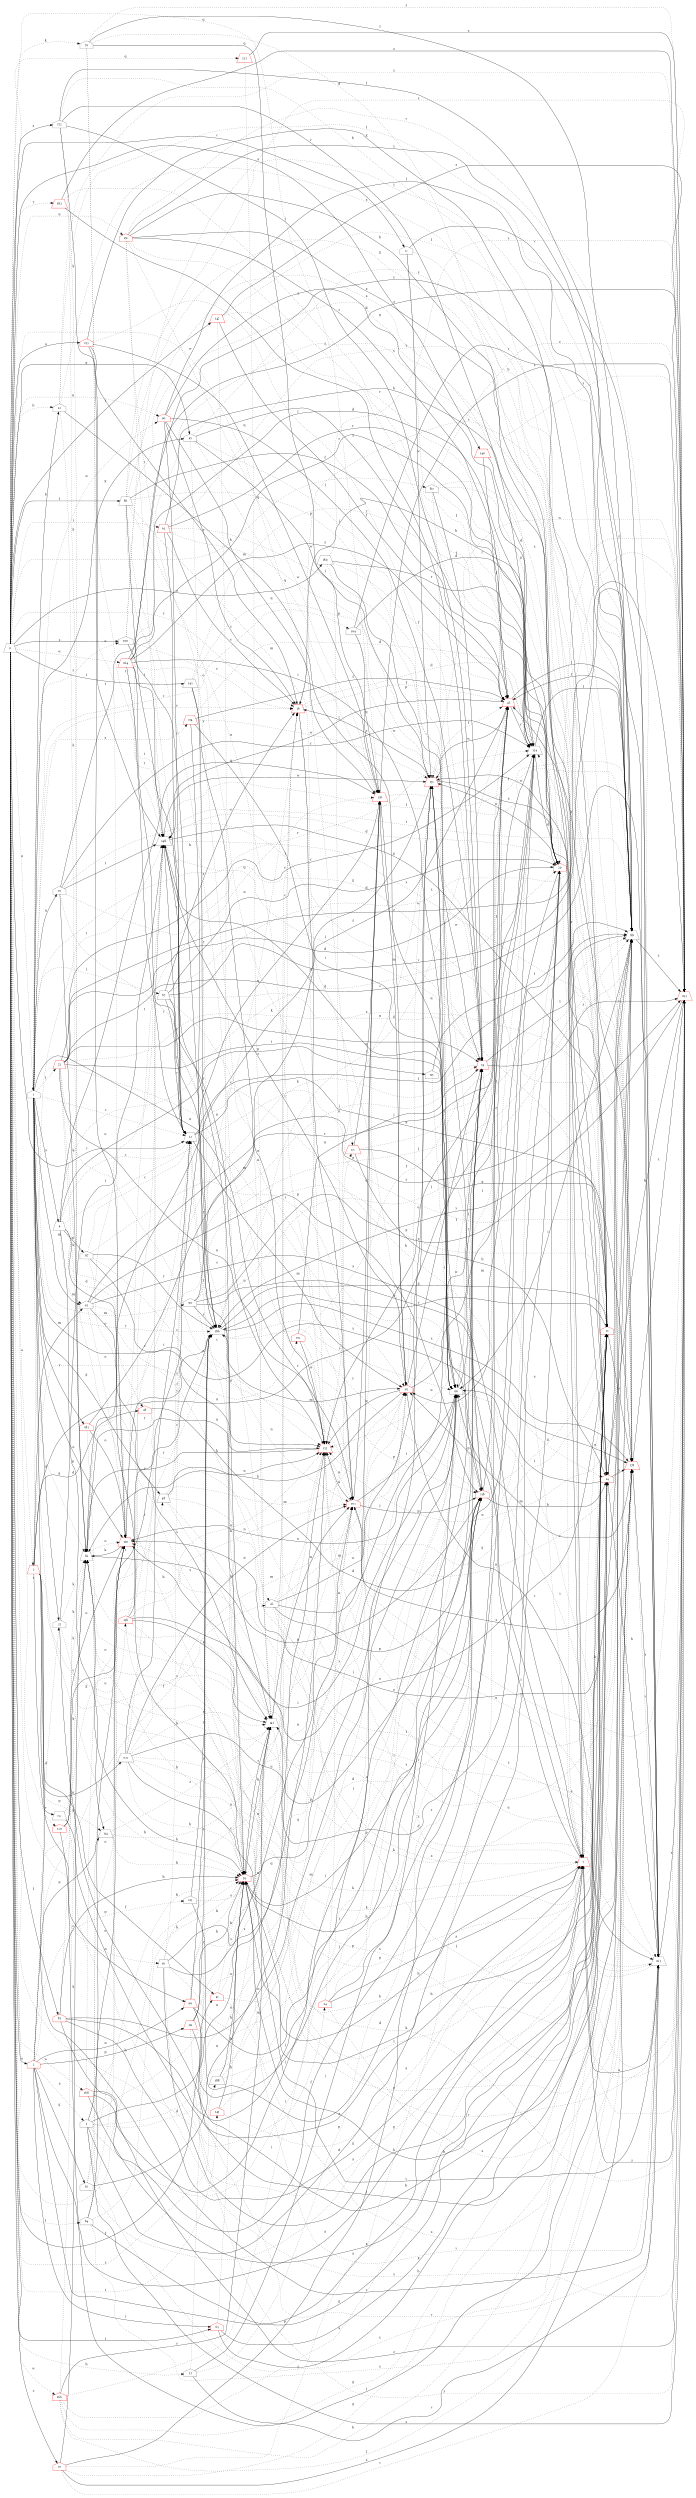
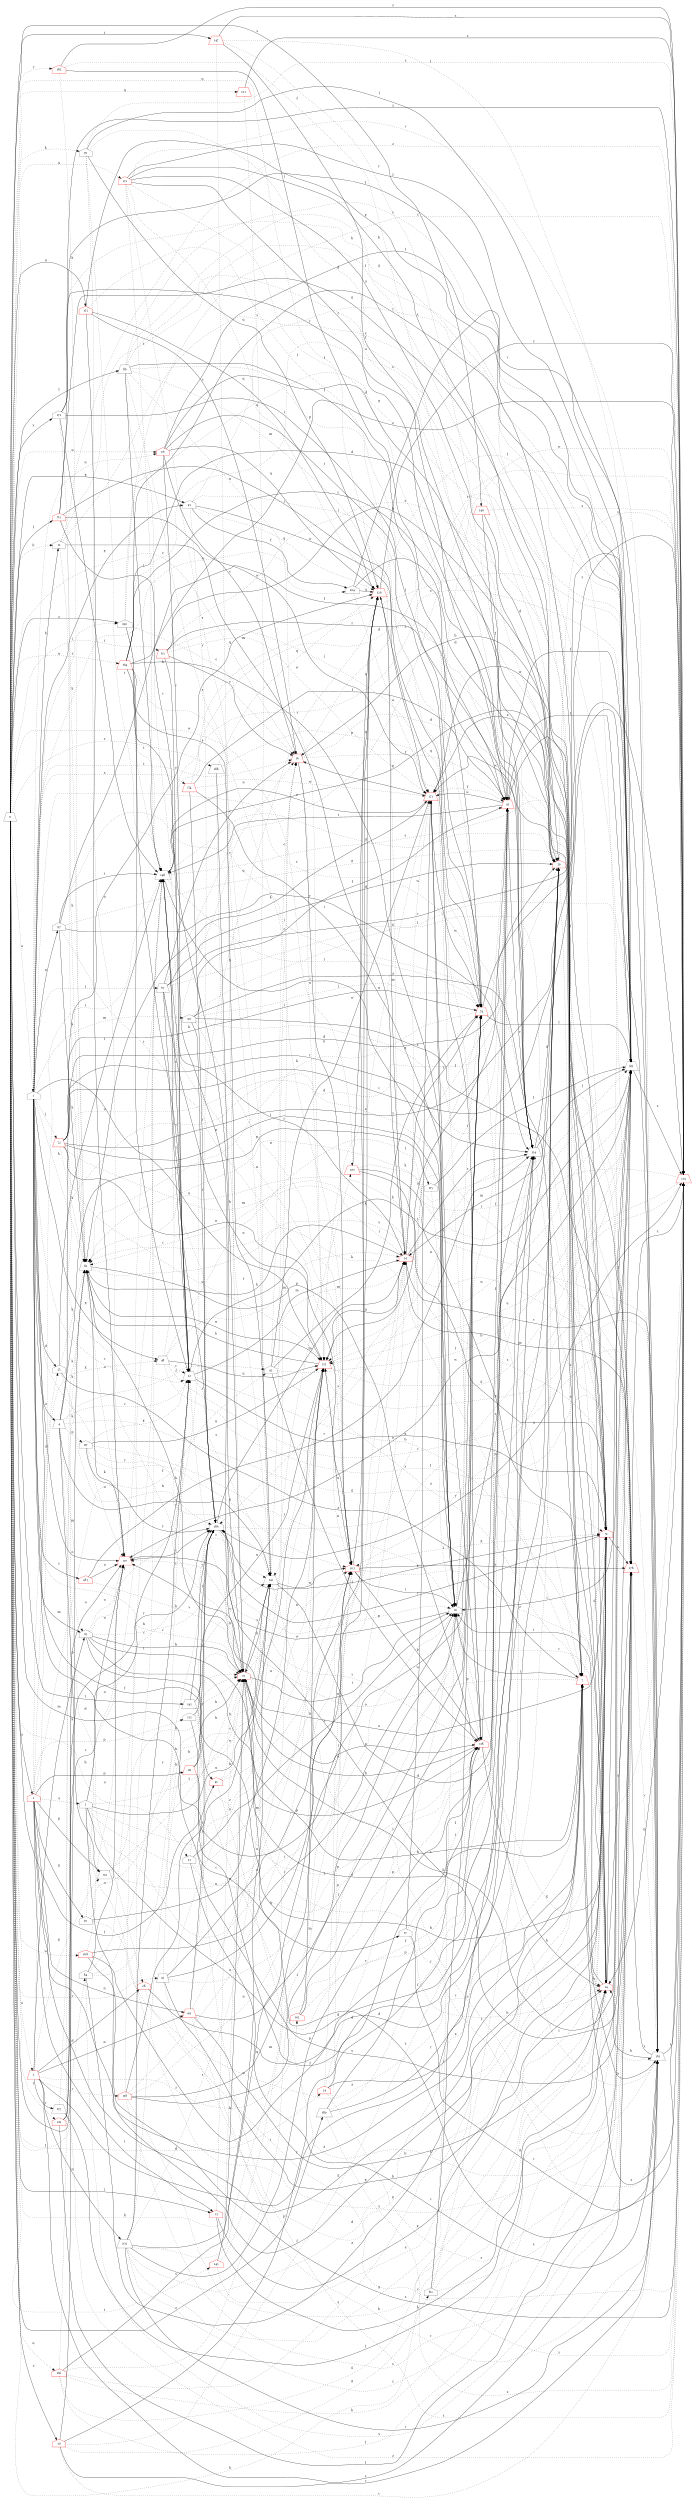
node "182": shape trapezium -> house
edge "45" -> "43": now "45" -> "104"
edge "4" -> "117": style solid -> dotted
